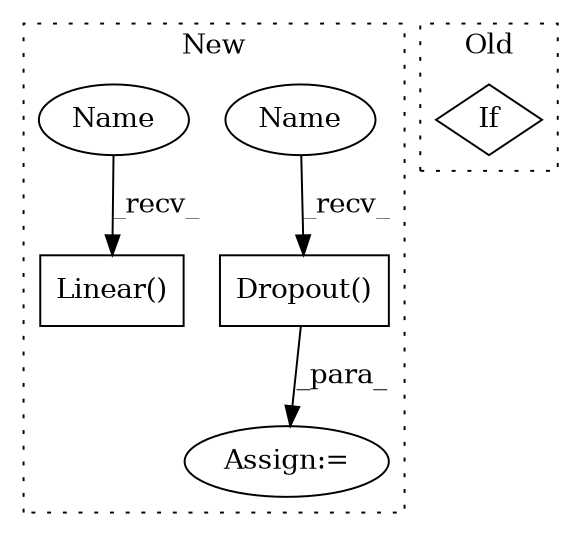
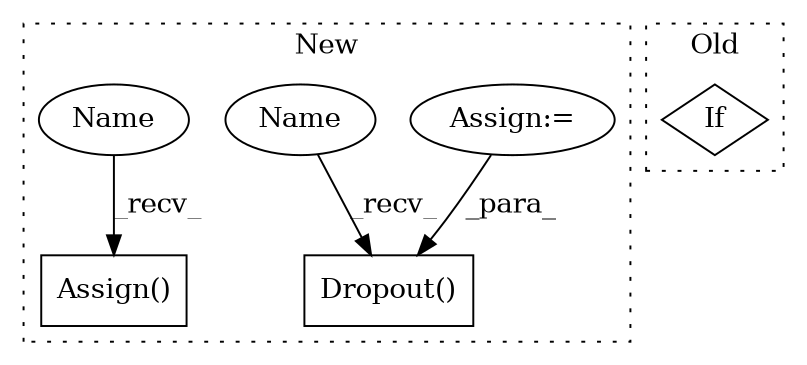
node "Linear()": label "Linear()" -> "Assign()"
edge "Dropout()" -> "Assign:=": reversed
